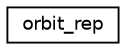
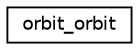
node "orbit_rep": label "orbit_rep" -> "orbit_orbit"
